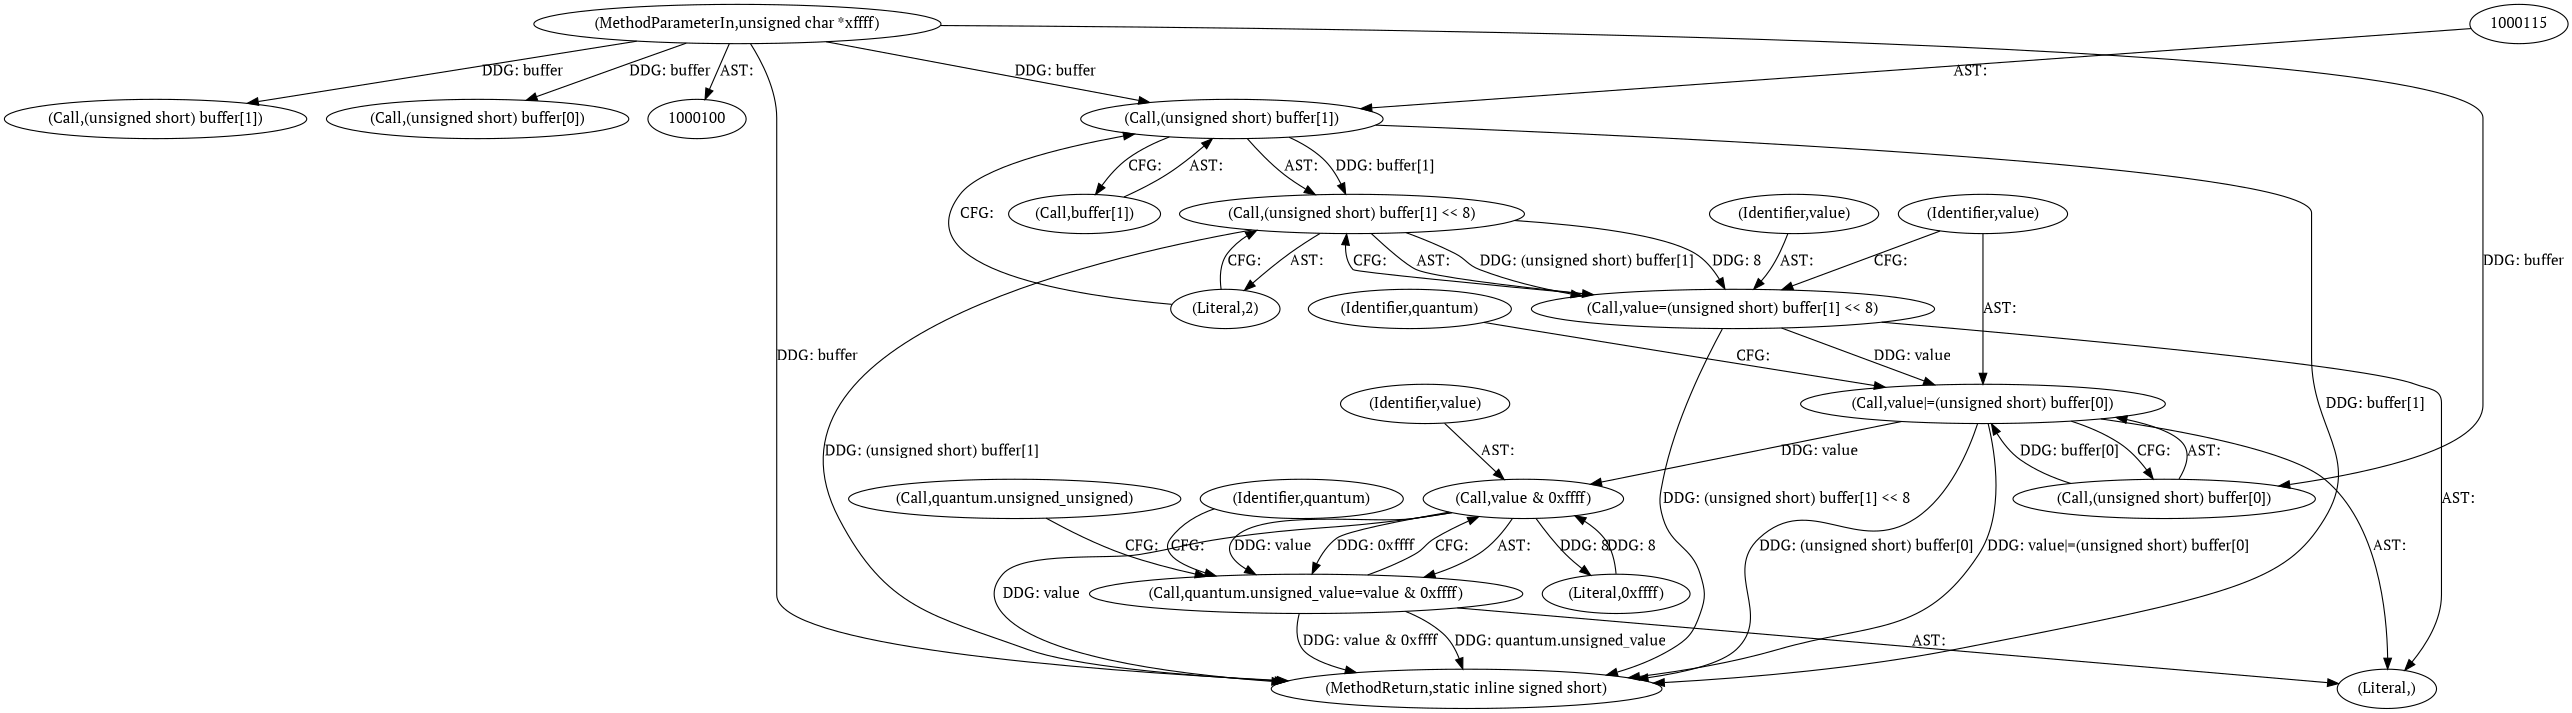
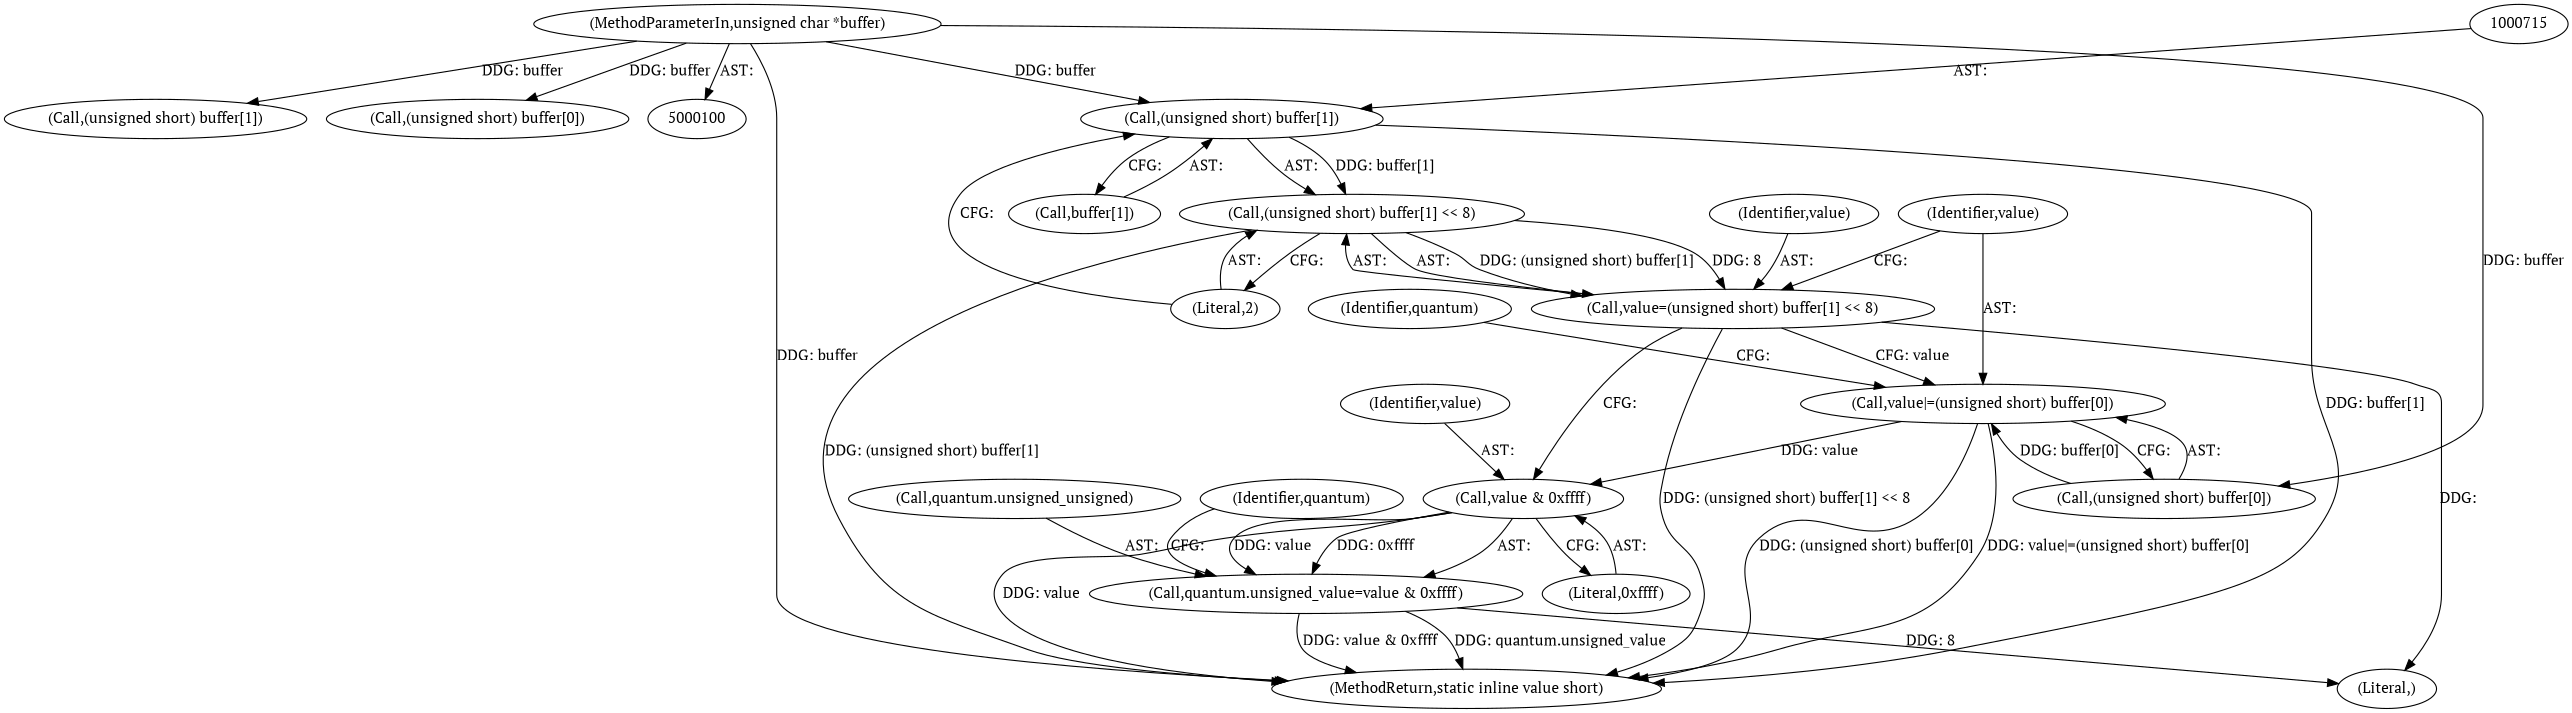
node "(MethodParameterIn,unsigned char *xffff)": label "(MethodParameterIn,unsigned char *xffff)" -> "(MethodParameterIn,unsigned char *buffer)"
node "1000115": label "1000115" -> "1000715"
node "1000100": label "1000100" -> "5000100"
edge "(Literal,2)" -> "(Call,(unsigned short) buffer[1] << 8)": label "CFG: " -> "AST: "
edge "(Call,(unsigned short) buffer[1] << 8)" -> "(Literal,2)": label "AST: " -> "CFG: "
edge "(Call,value=(unsigned short) buffer[1] << 8)" -> "(Call,(unsigned short) buffer[1] << 8)": label "CFG: " -> "AST: "
edge "(Call,value=(unsigned short) buffer[1] << 8)" -> "(Call,value|=(unsigned short) buffer[0])": label "DDG: value" -> "CFG: value"
edge "(Call,value|=(unsigned short) buffer[0])" -> "(Literal,)": removed, label "AST:"
edge "(Call,value=(unsigned short) buffer[1] << 8)" -> "(Literal,)": label "AST: " -> "DDG: "
edge "(Call,quantum.unsigned_unsigned)" -> "(Call,quantum.unsigned_value=value & 0xffff)": label "CFG: " -> "AST: "
edge "(Call,value & 0xffff)" -> "(Literal,0xffff)": label "DDG: 8" -> "CFG: "
edge "(Literal,0xffff)" -> "(Call,value & 0xffff)": label "DDG: 8" -> "AST: "
edge "(Call,quantum.unsigned_value=value & 0xffff)" -> "(Call,value & 0xffff)": now "(Call,value=(unsigned short) buffer[1] << 8)" -> "(Call,value & 0xffff)"
edge "(Call,quantum.unsigned_value=value & 0xffff)" -> "(Literal,)": label "AST: " -> "DDG: 8"
node "(MethodReturn,static inline signed short)": label "(MethodReturn,static inline signed short)" -> "(MethodReturn,static inline value short)"
